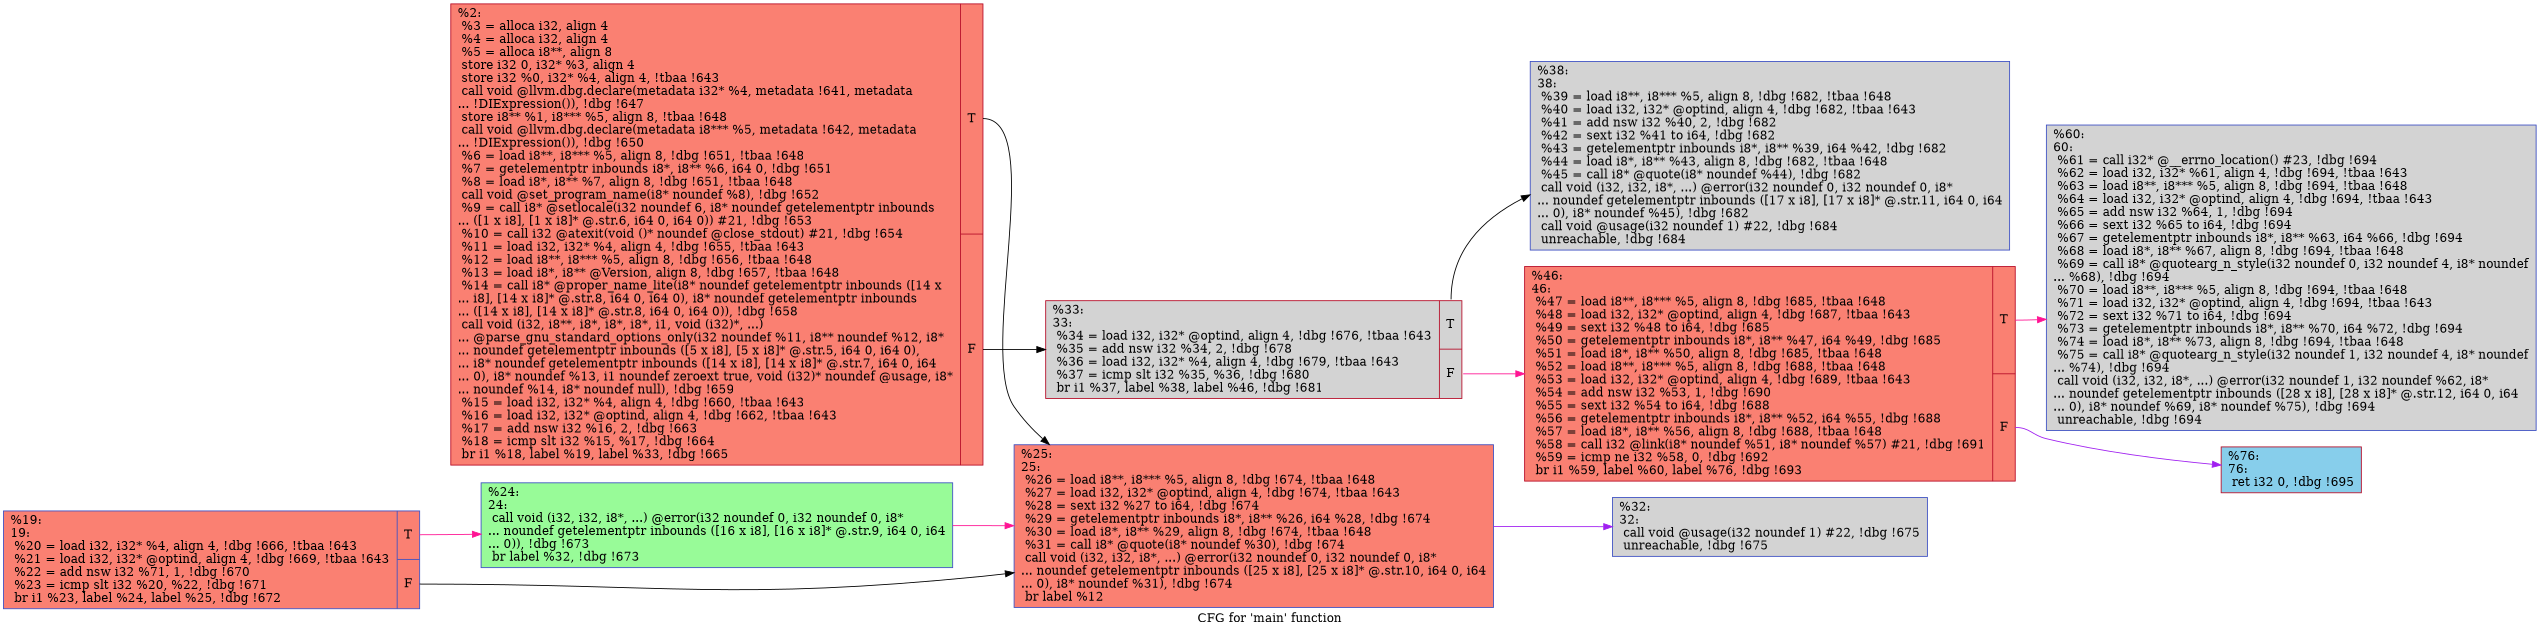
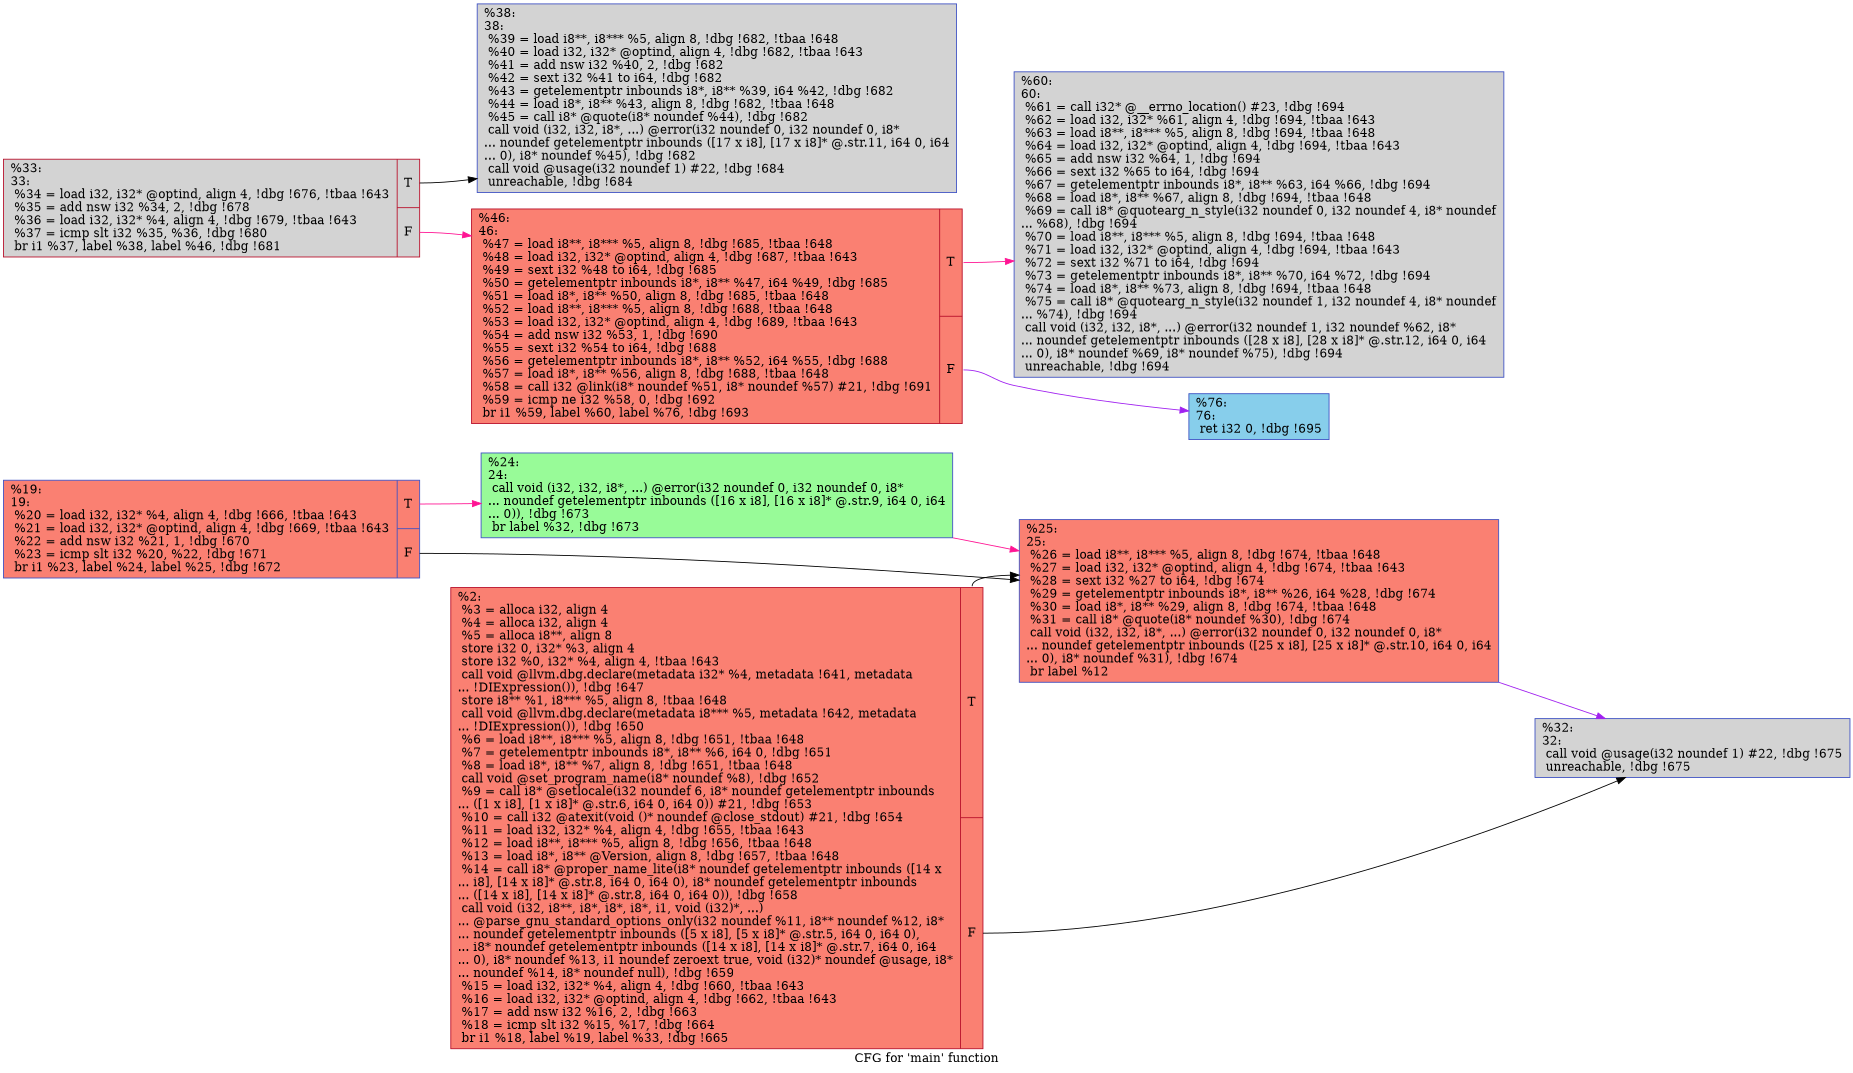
edge "%2:" -> "%33:": now "%2:" -> "%32:"
node "%76:": color #b70d28ff -> #3d50c3ff
node "%19:": text "%22 = add nsw i32 %71, 1, !dbg !670" -> "%22 = add nsw i32 %21, 1, !dbg !670"
